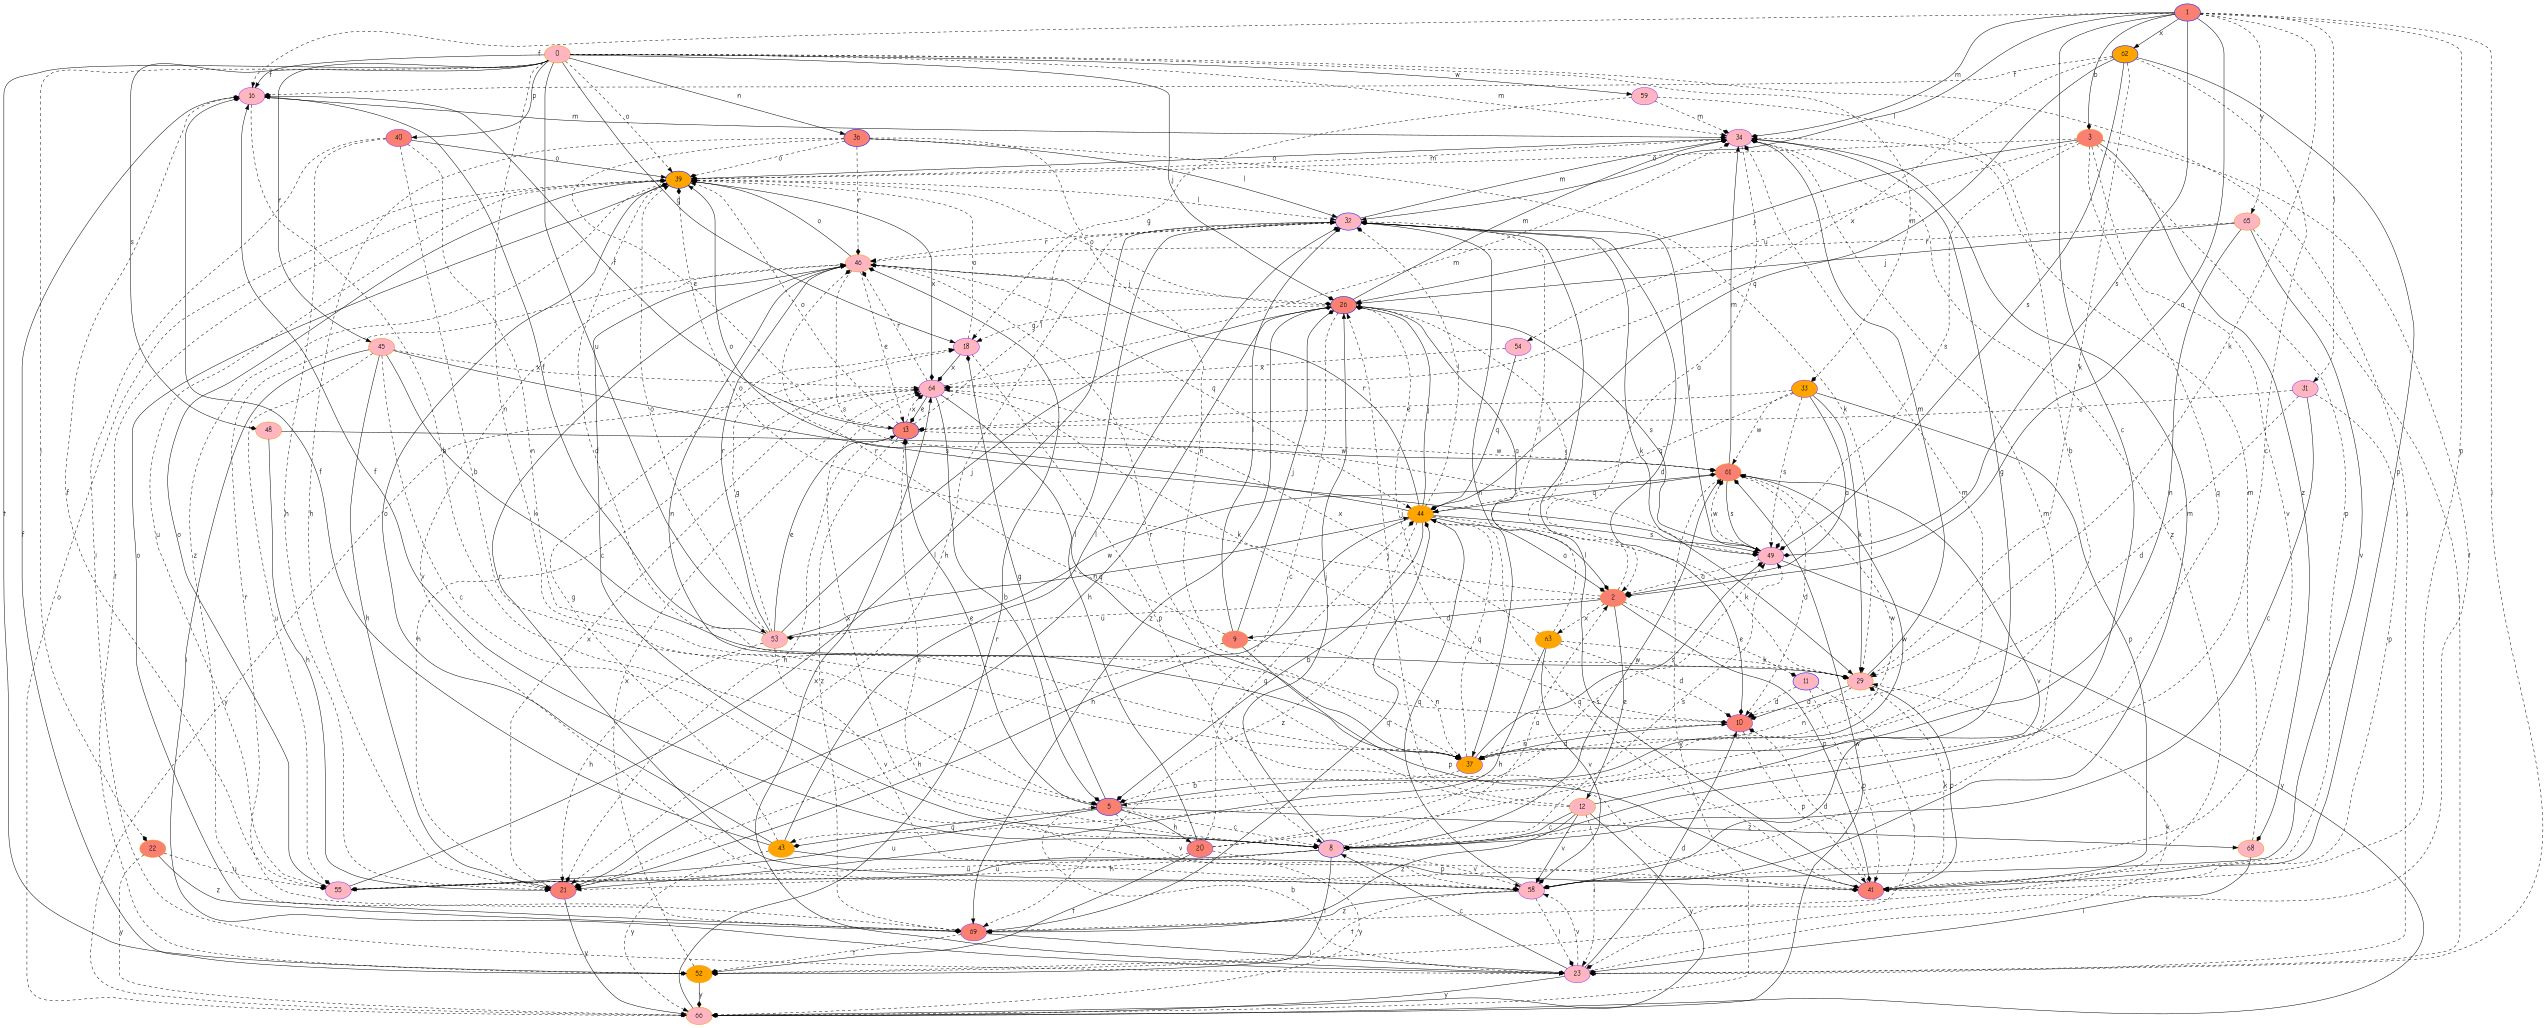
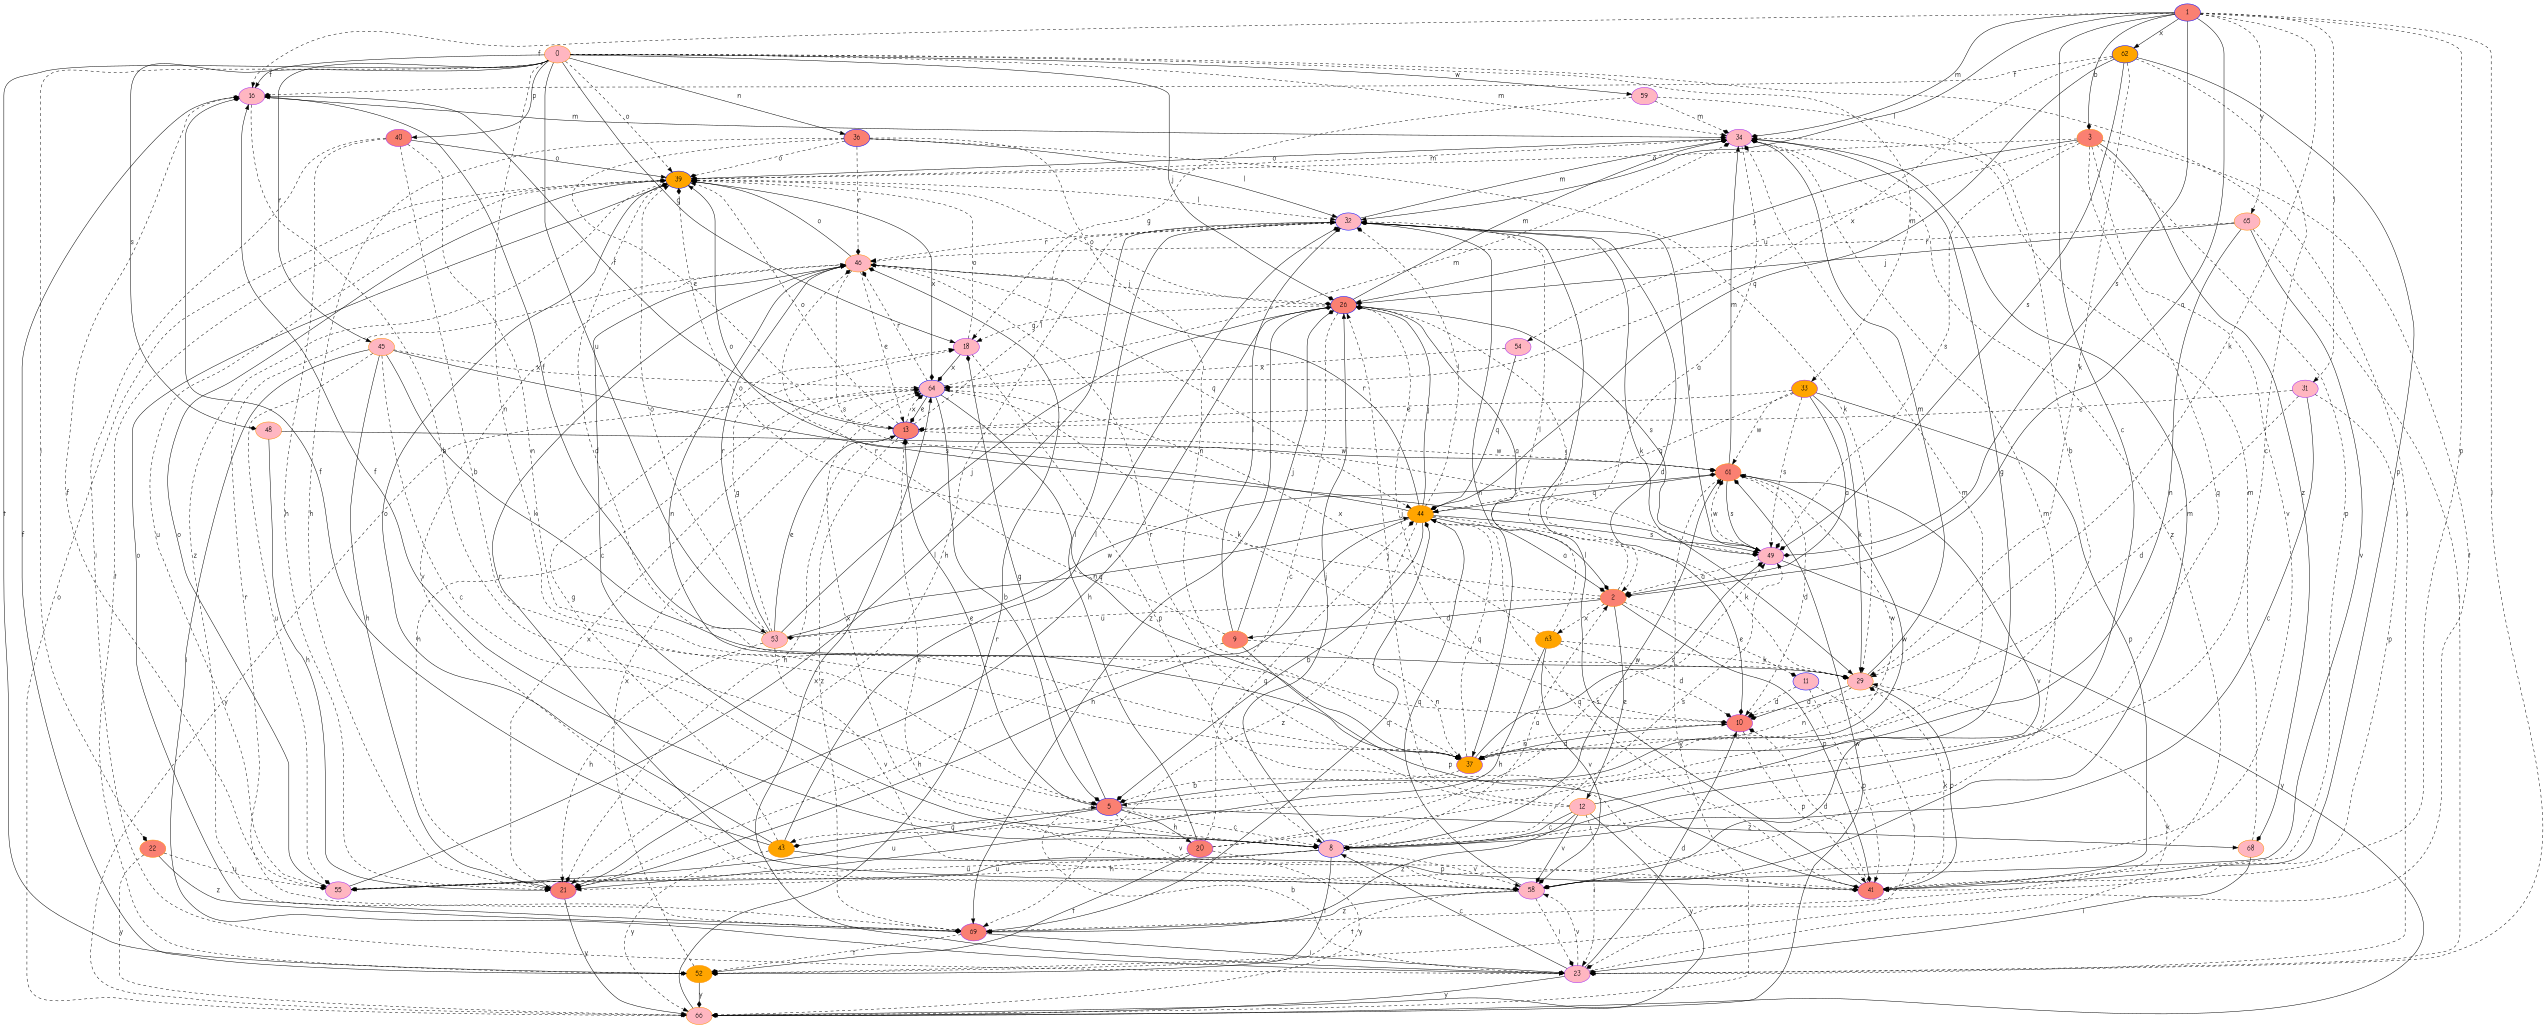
edge "0" -> "33": arrowhead diamond -> normal
node "64": color purple -> blue
